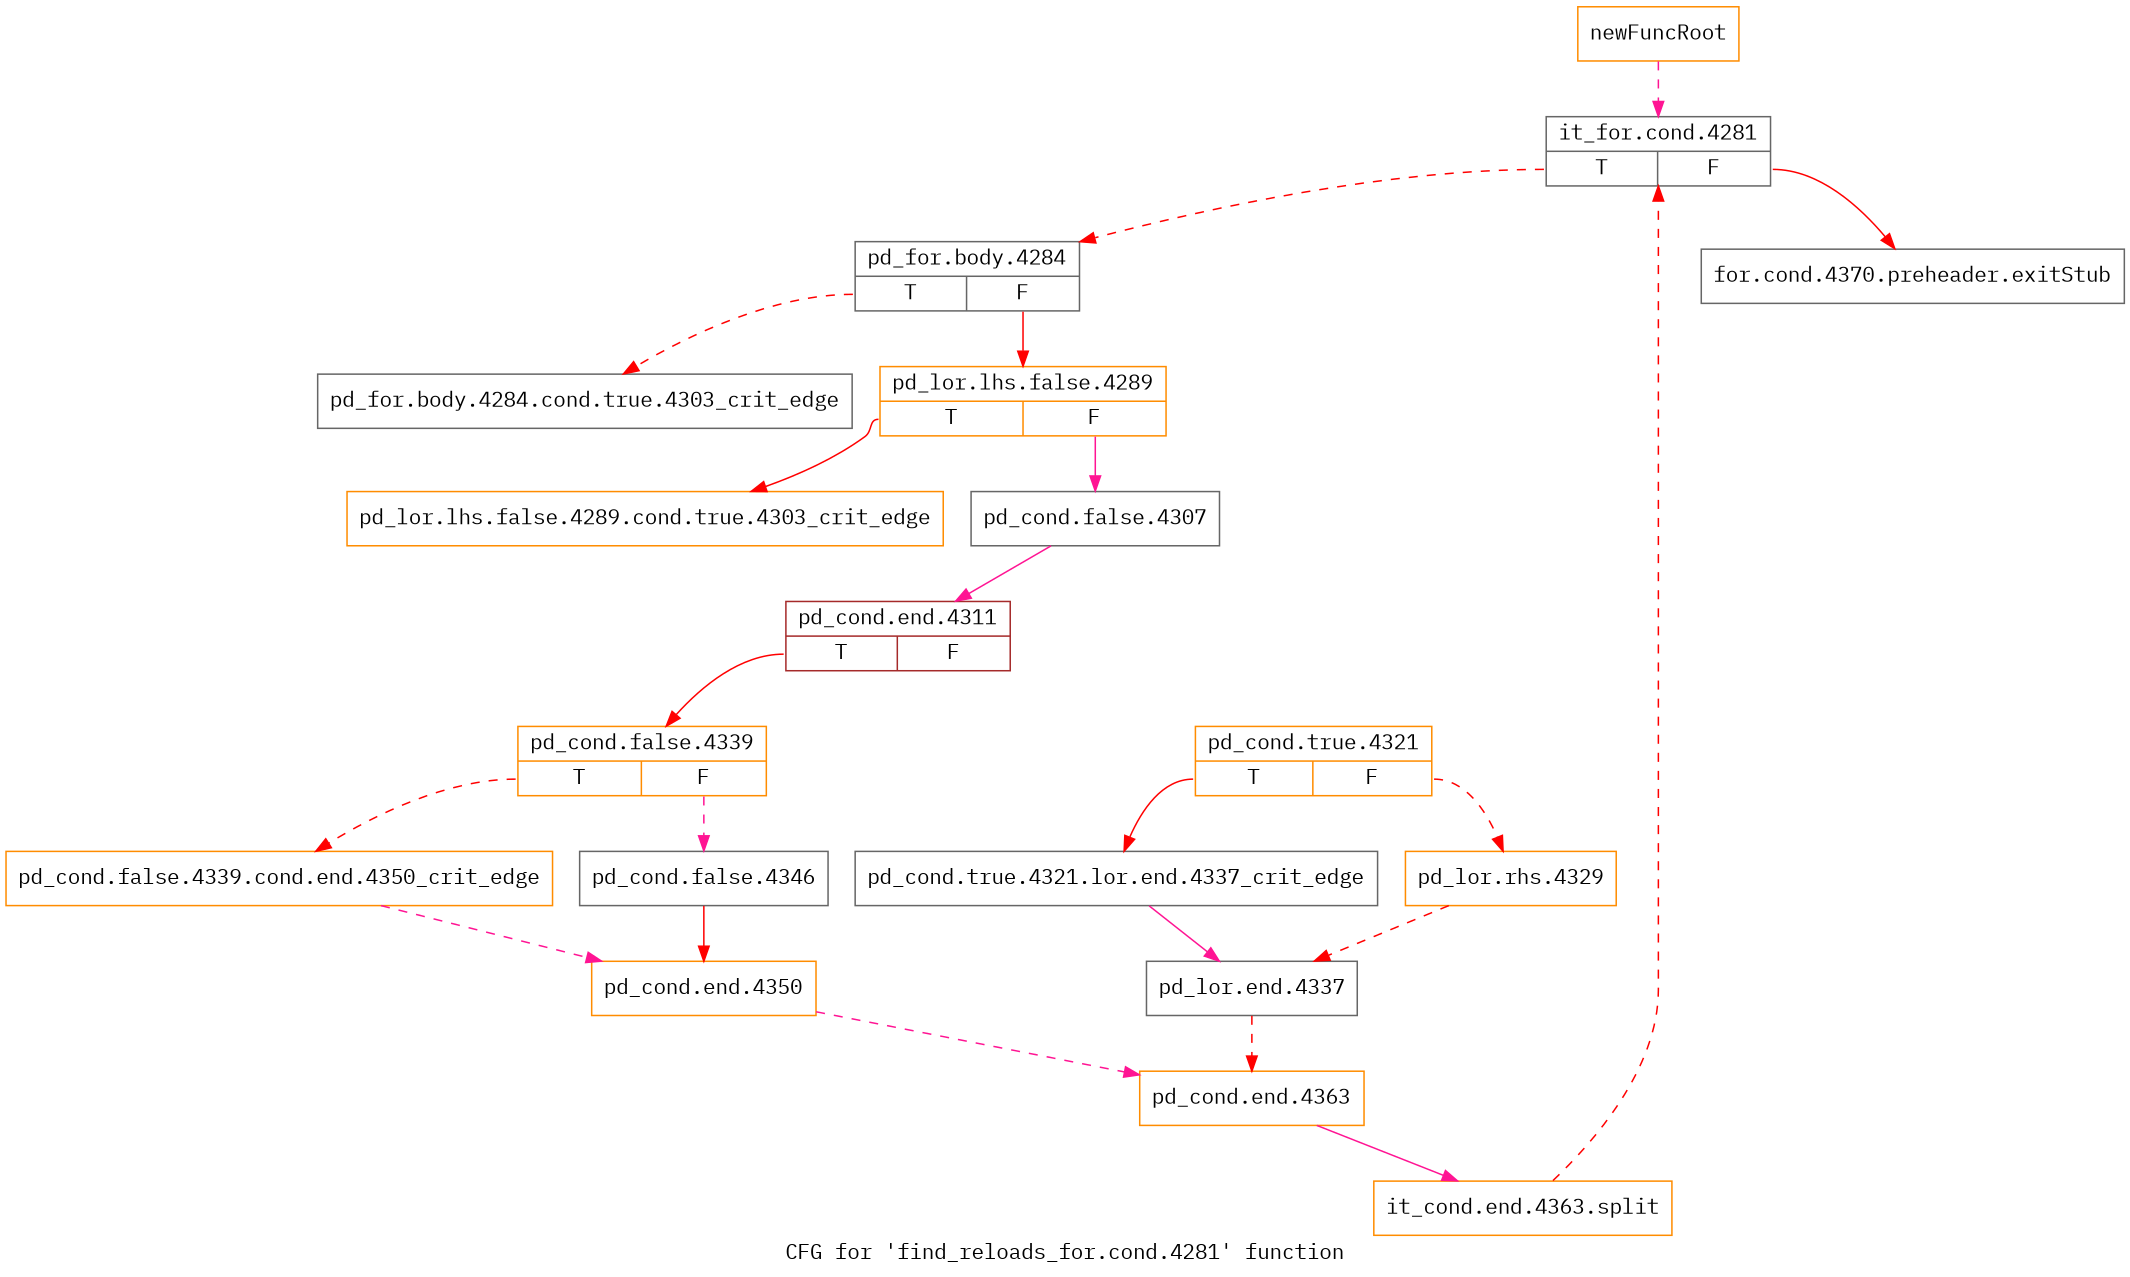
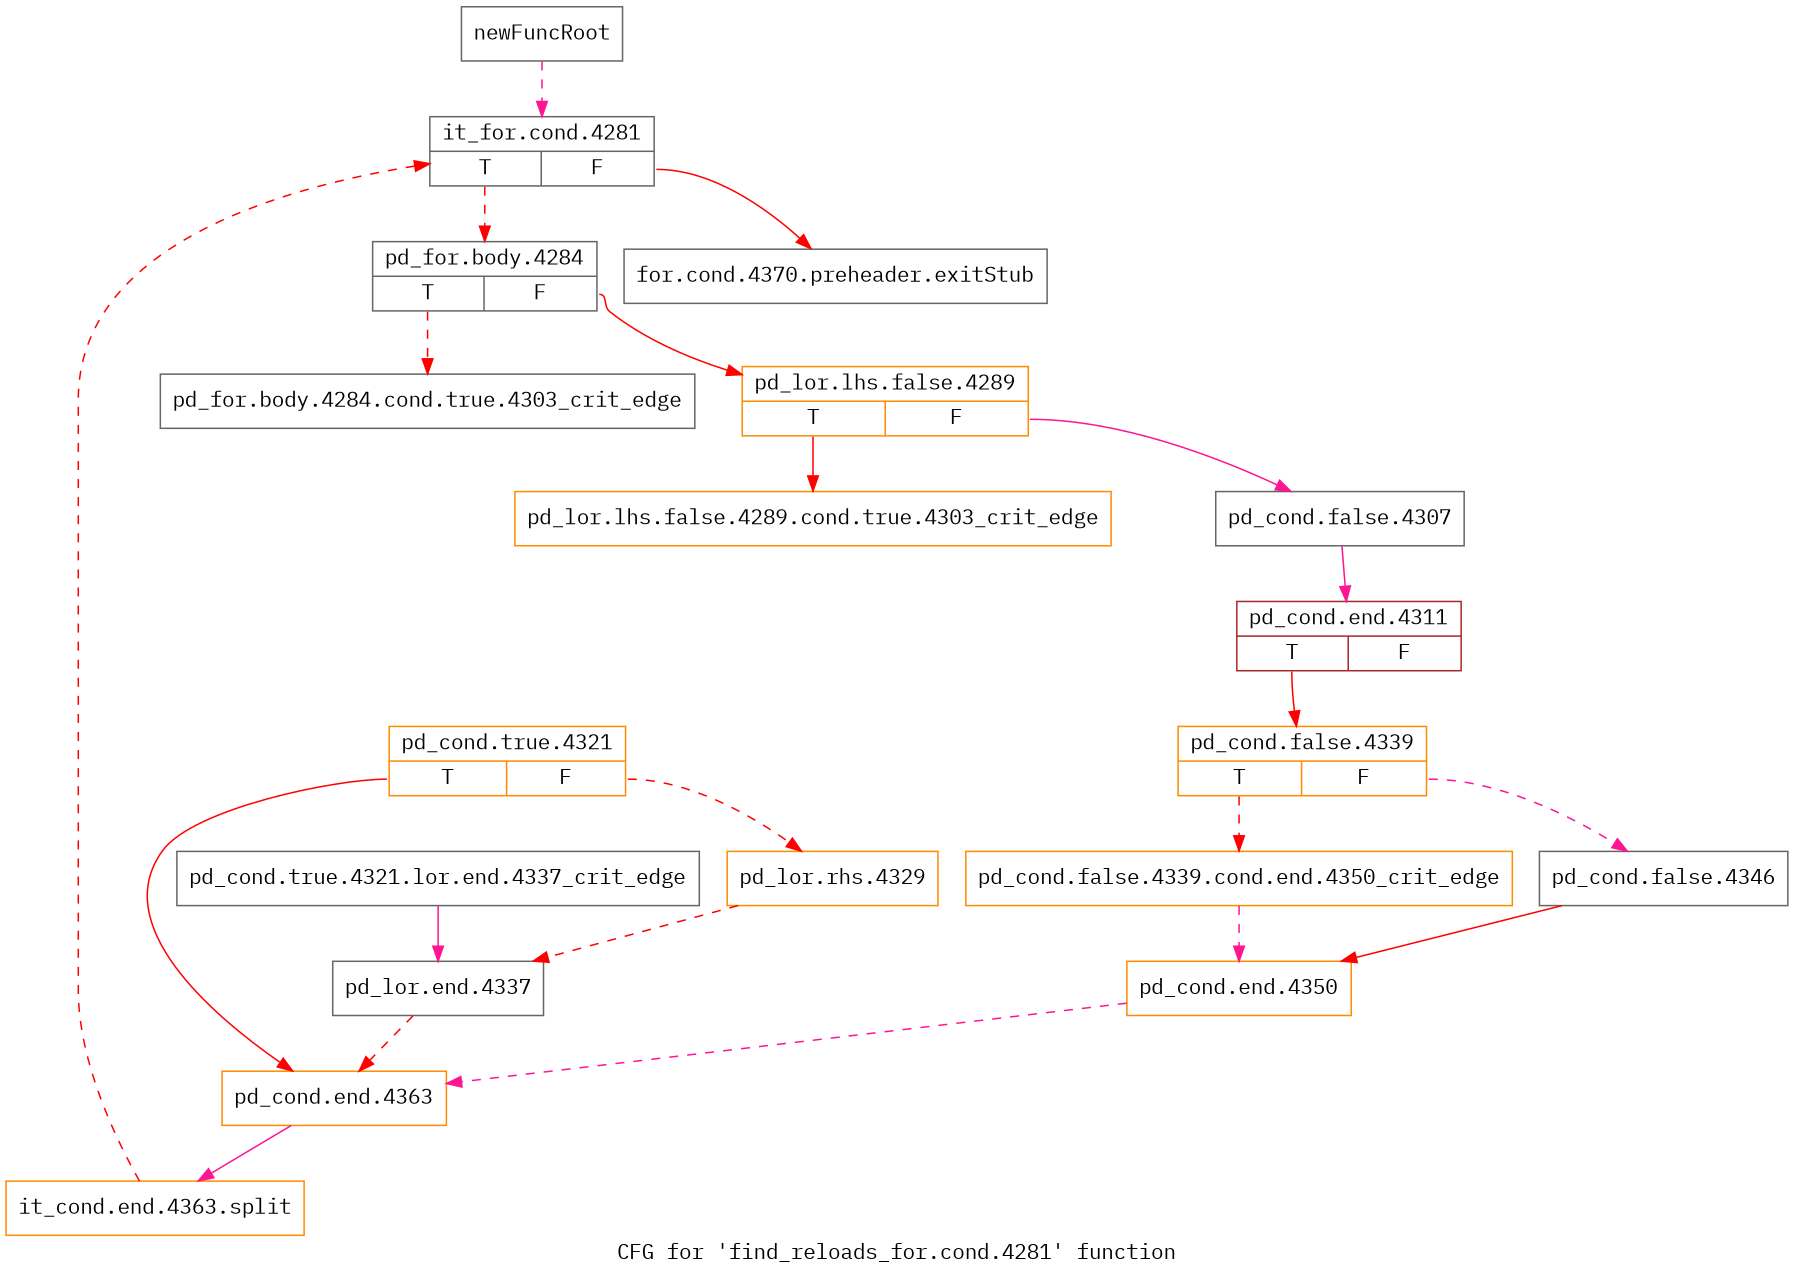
node "newFuncRoot": color darkorange -> gray40
edge "pd_cond.true.4321" -> "pd_cond.true.4321.lor.end.4337_crit_edge": now "pd_cond.true.4321" -> "pd_cond.end.4363"
